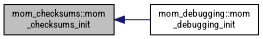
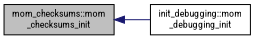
node "mom_debugging::mom _debugging_init": label "mom_debugging::mom _debugging_init" -> "init_debugging::mom _debugging_init"
